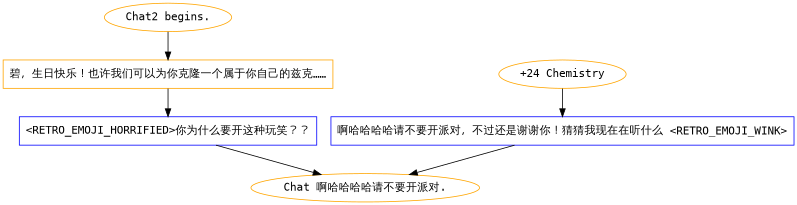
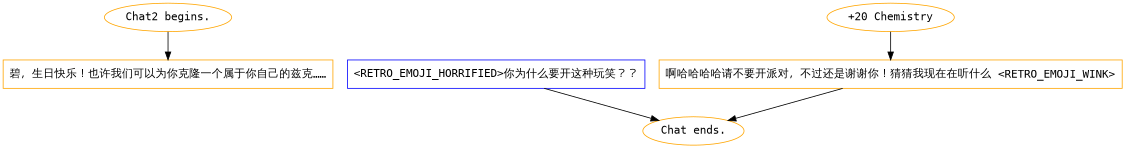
node "+24 Chemistry": label "+24 Chemistry" -> "+20 Chemistry"
edge "碧，生日快乐！也许我们可以为你克隆一个属于你自己的兹克……" -> "<RETRO_EMOJI_HORRIFIED>你为什么要开这种玩笑？？": removed
node "啊哈哈哈哈请不要开派对，不过还是谢谢你！猜猜我现在在听什么 <RETRO_EMOJI_WINK>": color blue -> orange
node "Chat 啊哈哈哈哈请不要开派对.": label "Chat 啊哈哈哈哈请不要开派对." -> "Chat ends."
